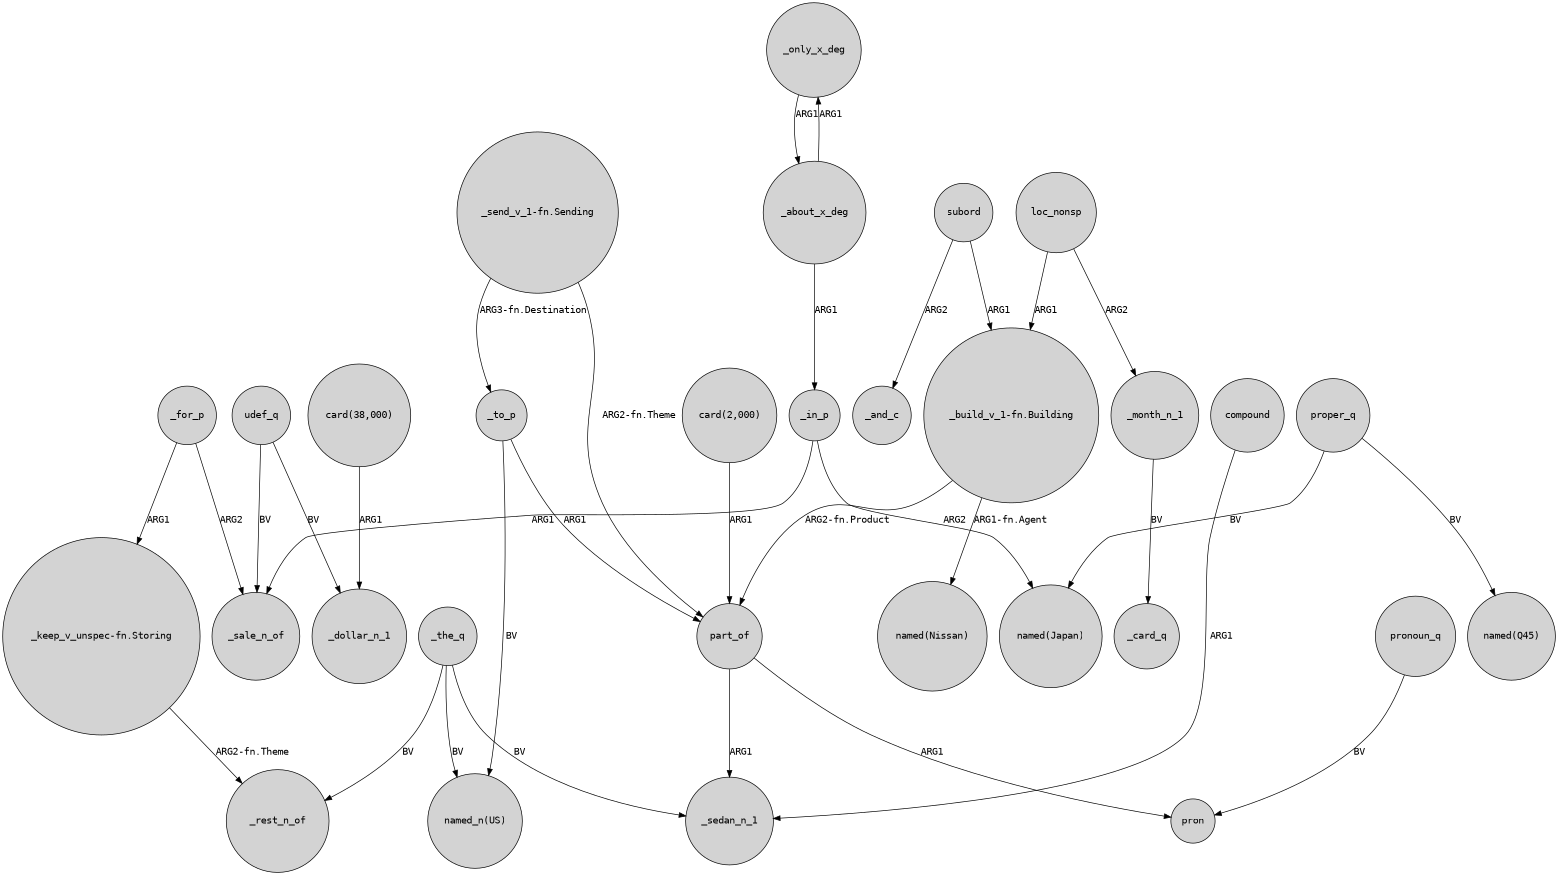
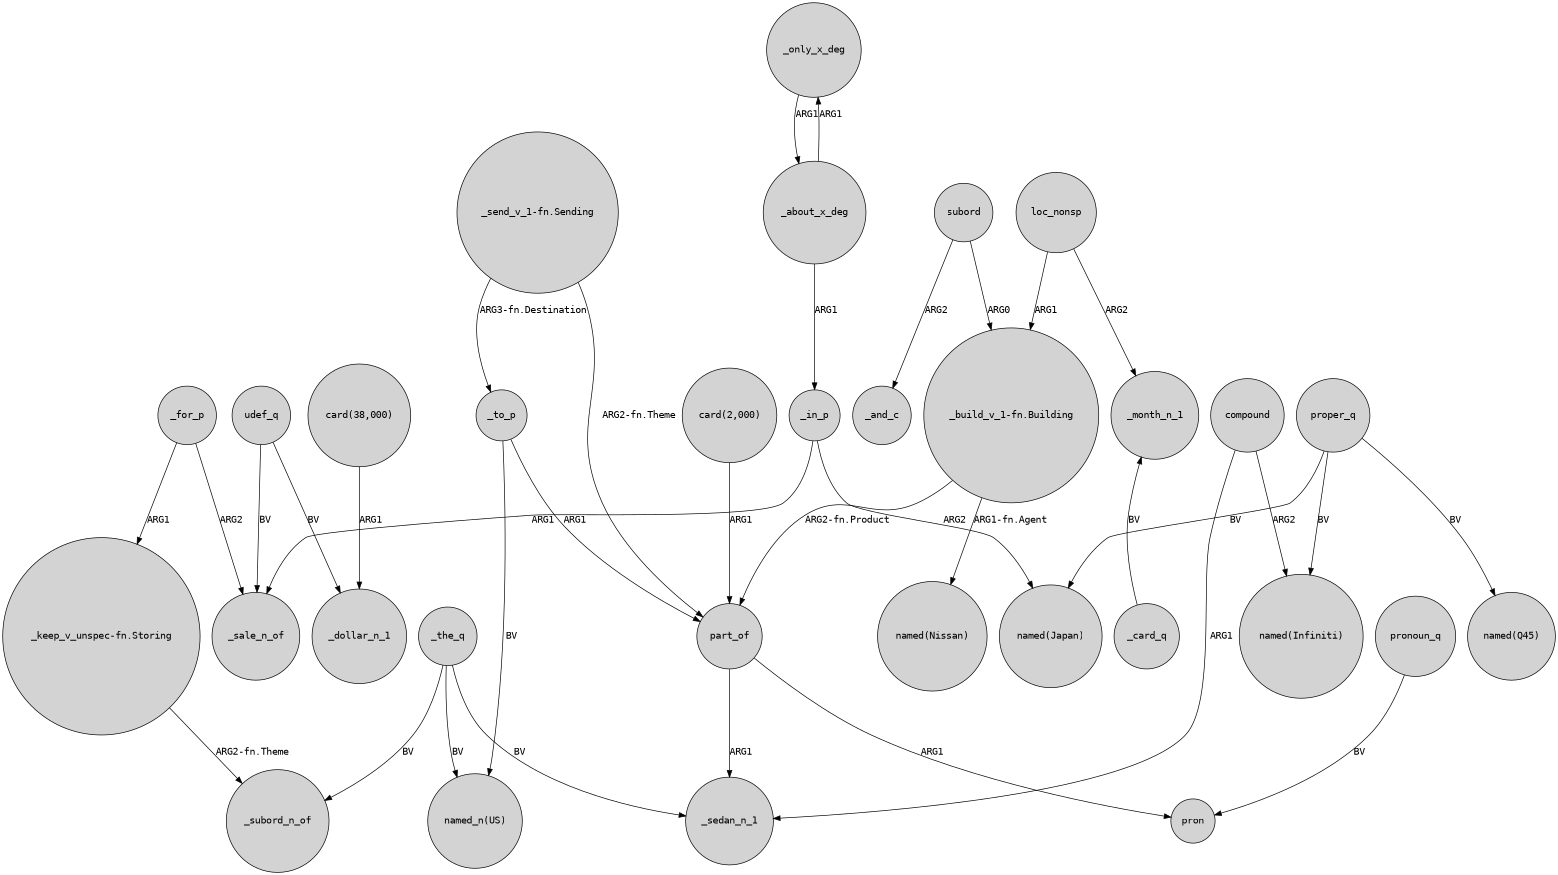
edge "subord" -> "_build_v_1-fn.Building": label "ARG1" -> "ARG0"
edge "_month_n_1" -> "_card_q": reversed
node "named(Infiniti)": added
node "_rest_n_of": label "_rest_n_of" -> "_subord_n_of"
